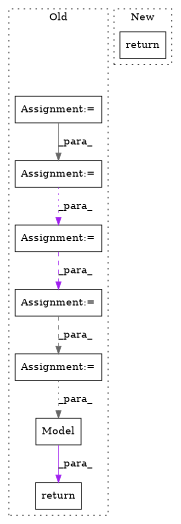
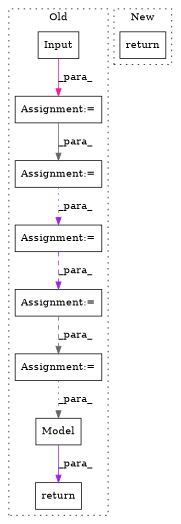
node "Input": added
